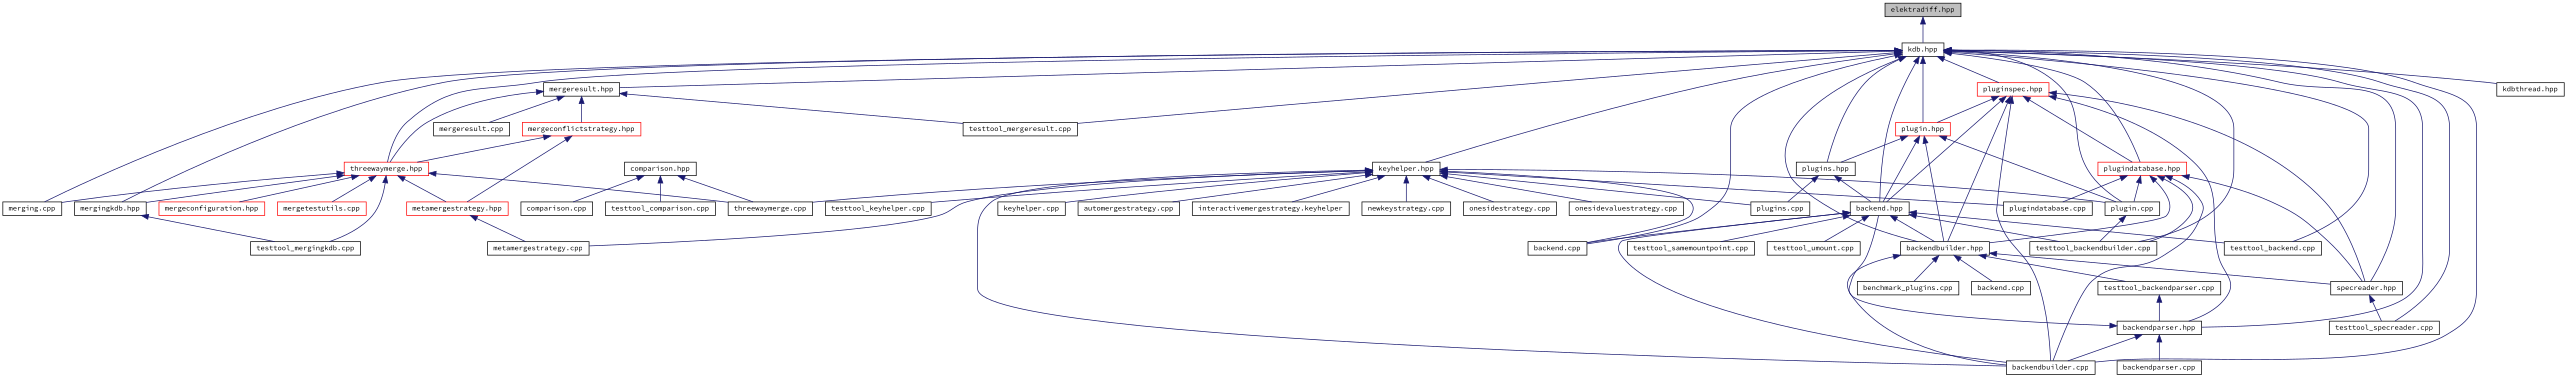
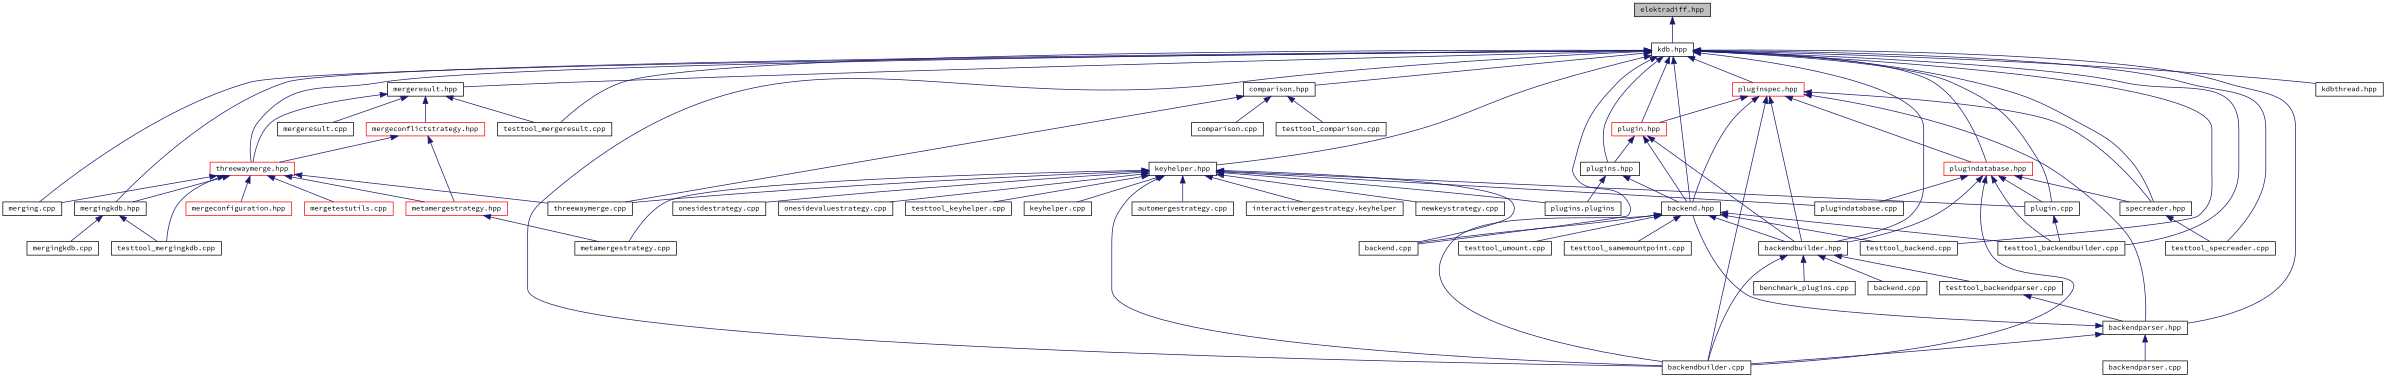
edge "comparison.hpp" -> "kdb.hpp": added
edge "plugin.cpp" -> "plugin.hpp": removed
node "plugins.cpp": label "plugins.cpp" -> "plugins.plugins"
node "mergingkdb.cpp": added
edge "specreader.hpp" -> "backendbuilder.hpp": removed
